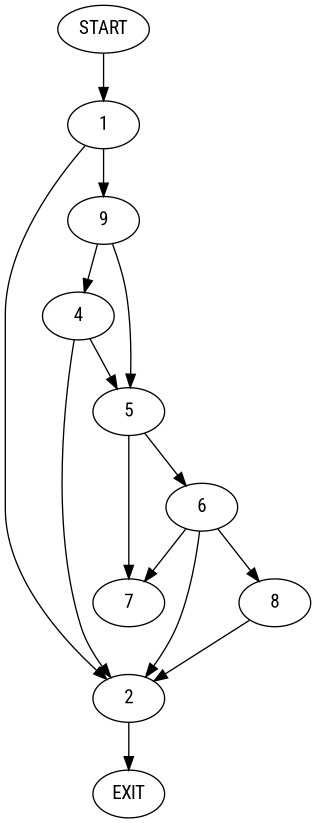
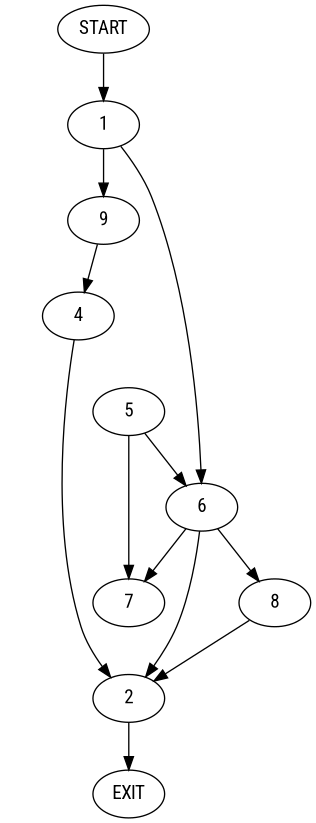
edge "9" -> "5": removed
edge "4" -> "5": removed
edge "1" -> "2": now "1" -> "6"
